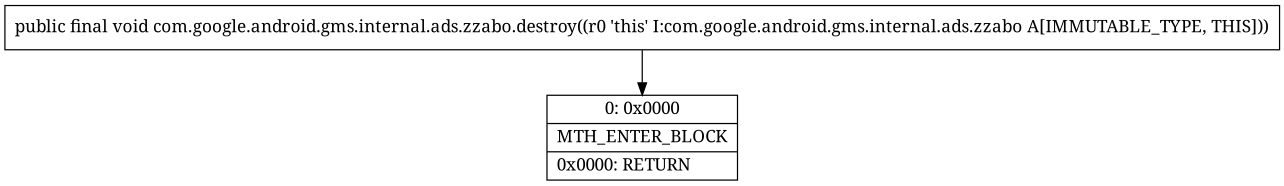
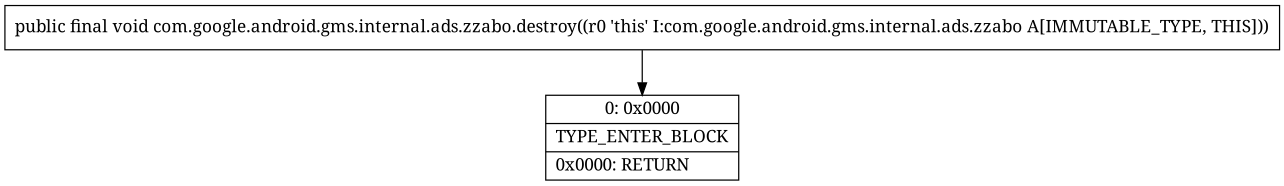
node "0: 0x0000": text "MTH_ENTER_BLOCK" -> "TYPE_ENTER_BLOCK"
